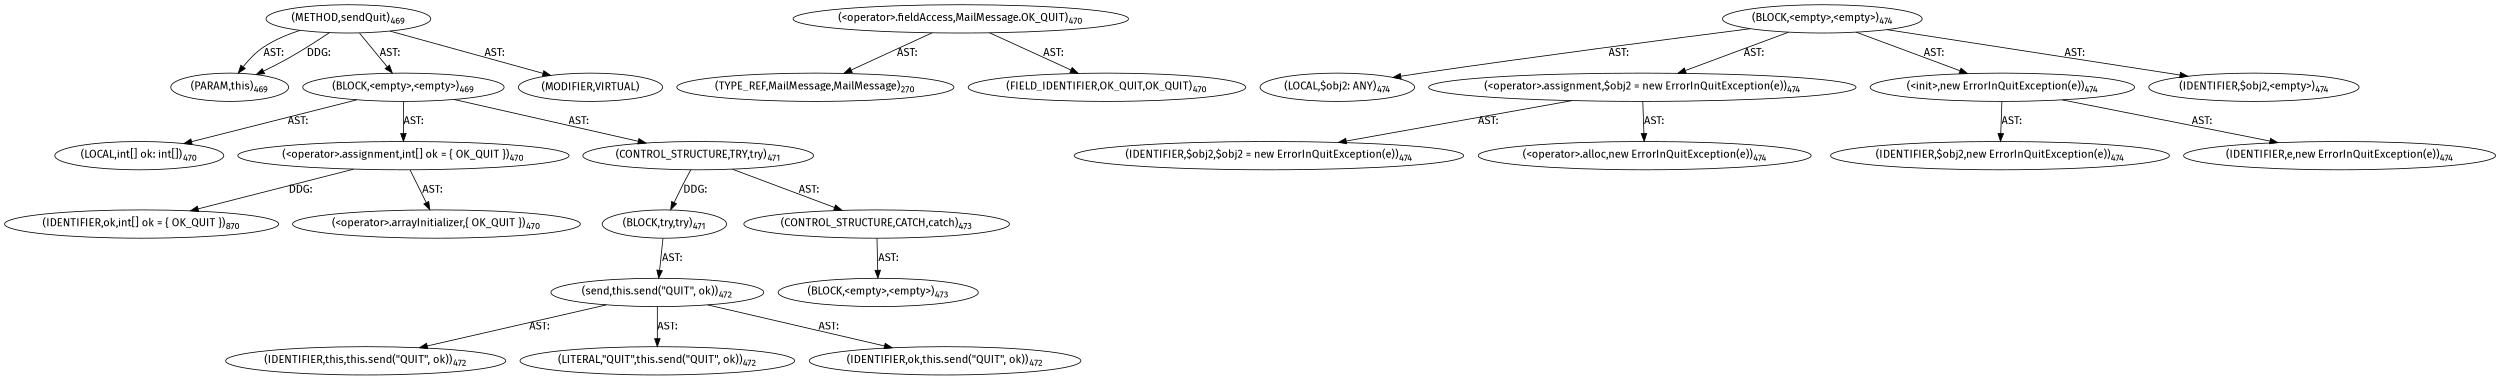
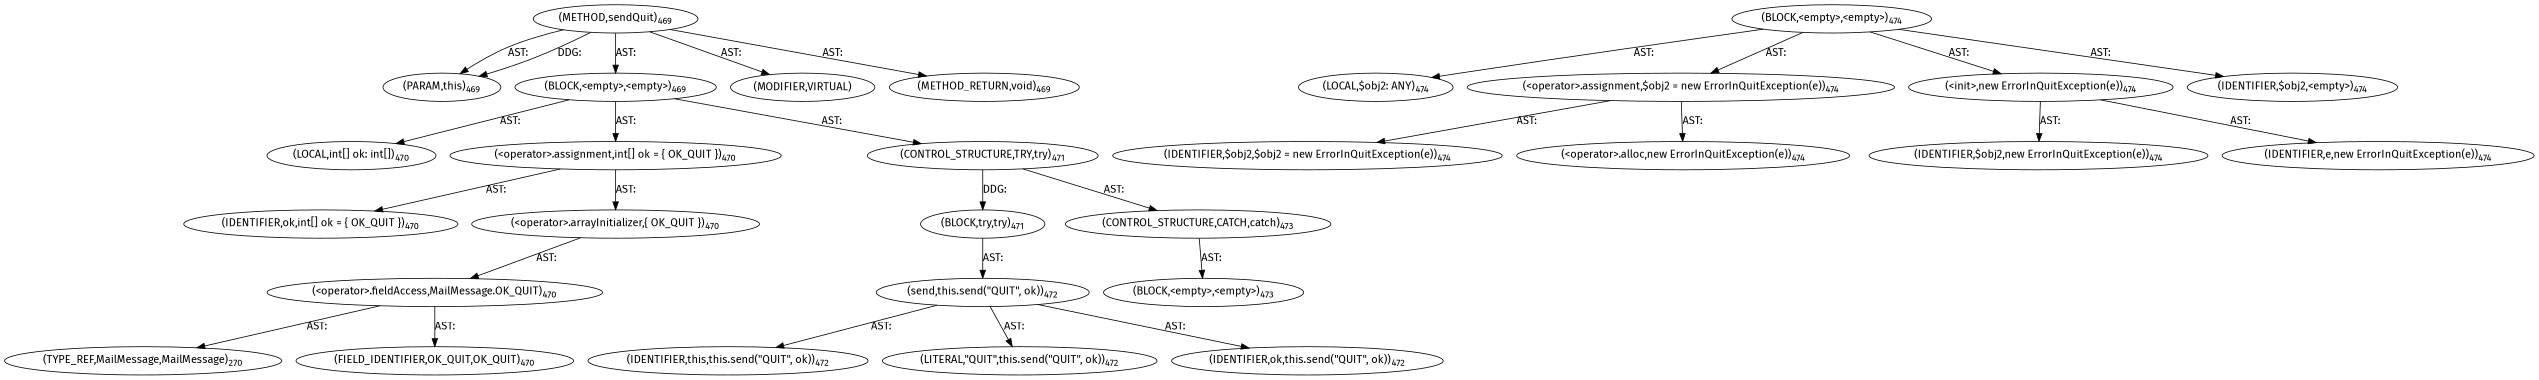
node "(METHOD_RETURN,void)": added
edge "(<operator>.assignment,int[] ok = { OK_QUIT })" -> "(IDENTIFIER,ok,int[] ok = { OK_QUIT })": label "DDG: " -> "AST: "
node "(IDENTIFIER,ok,int[] ok = { OK_QUIT })": text "870" -> "470"
edge "(<operator>.arrayInitializer,{ OK_QUIT })" -> "(<operator>.fieldAccess,MailMessage.OK_QUIT)": added, label "AST:"
